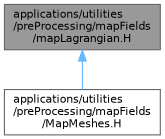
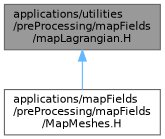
node "applications/utilities /preProcessing/mapFields /MapMeshes.H": label "applications/utilities /preProcessing/mapFields /MapMeshes.H" -> "applications/mapFields /preProcessing/mapFields /MapMeshes.H"
